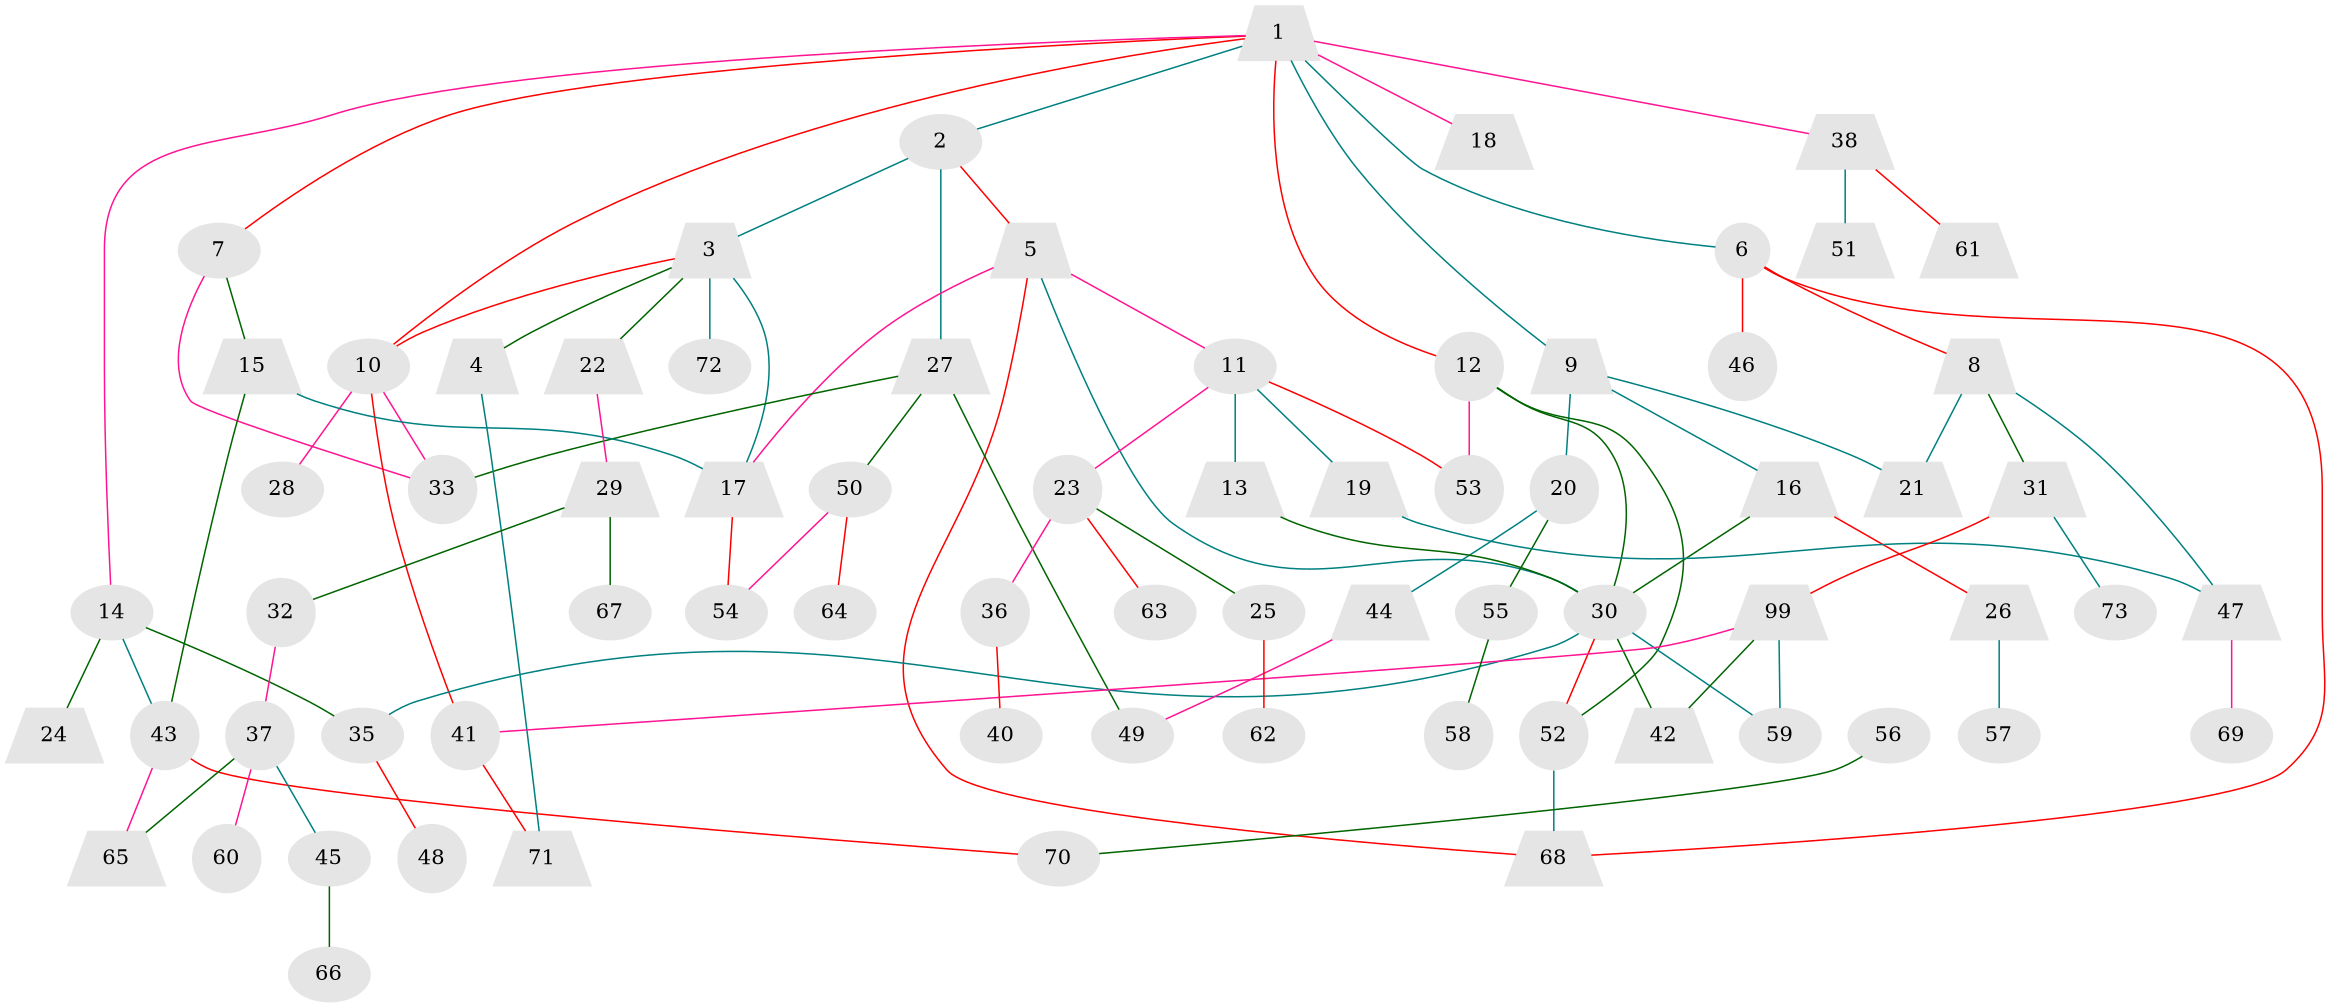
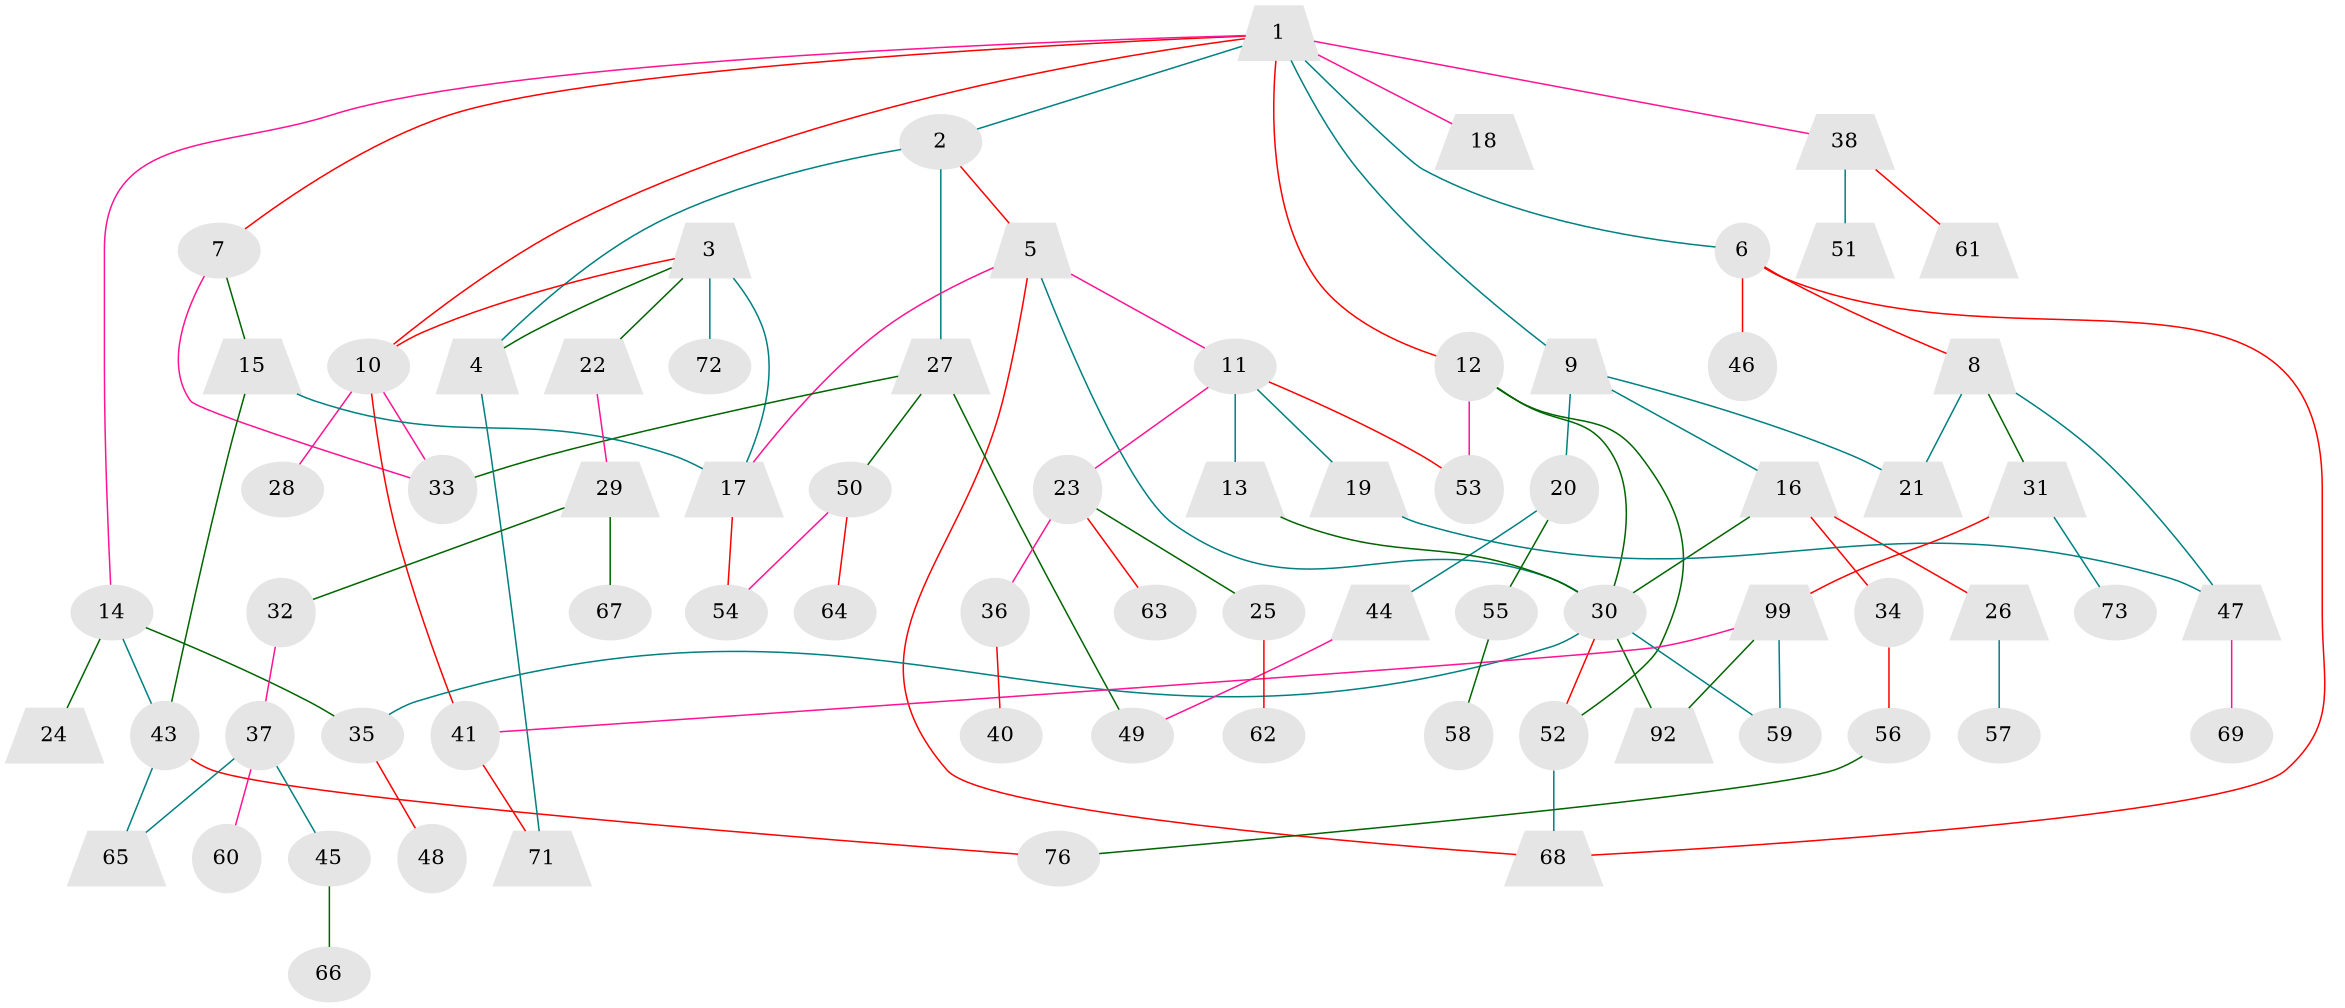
edge "2" -- "3": now "2" -- "4"
node "34": added
node "42": label "42" -> "92"
edge "37" -- "65": color darkgreen -> teal
edge "43" -- "65": color deeppink -> teal
node "70": label "70" -> "76"
